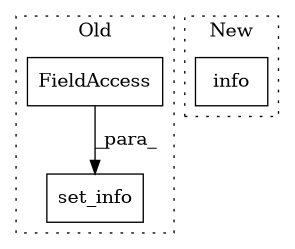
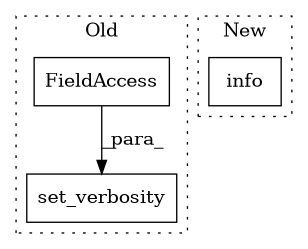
node "set_info": label "set_info" -> "set_verbosity"
